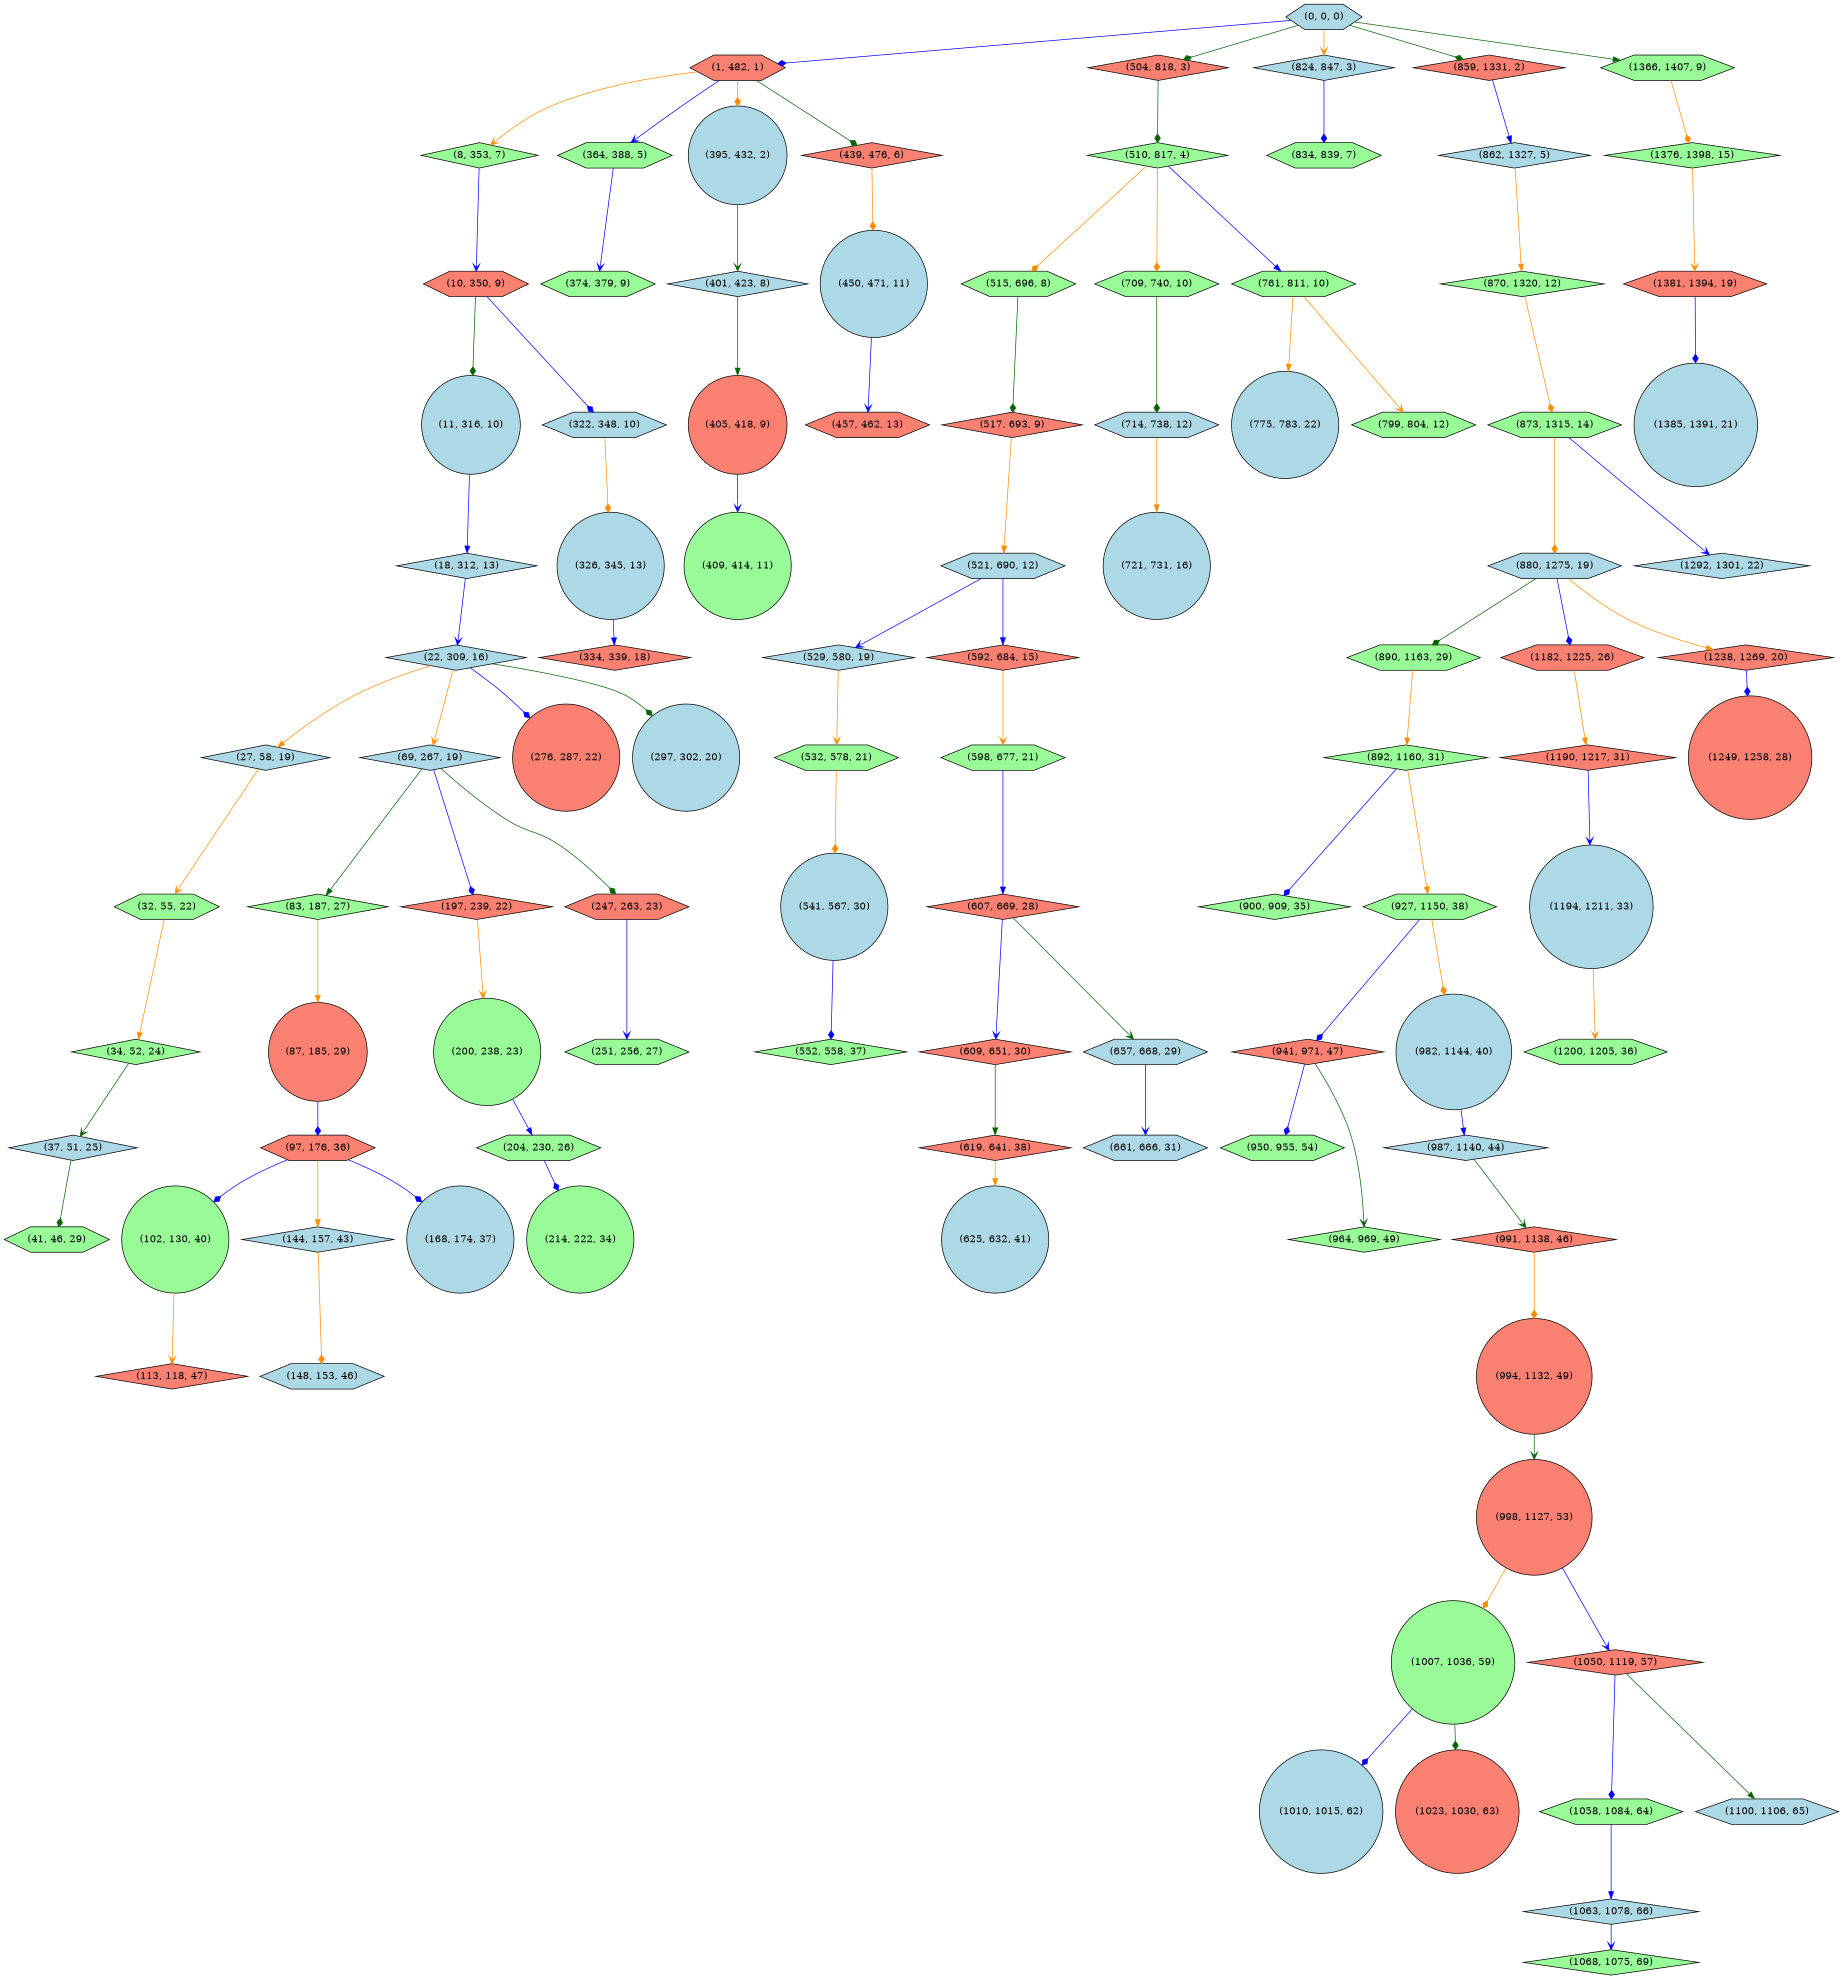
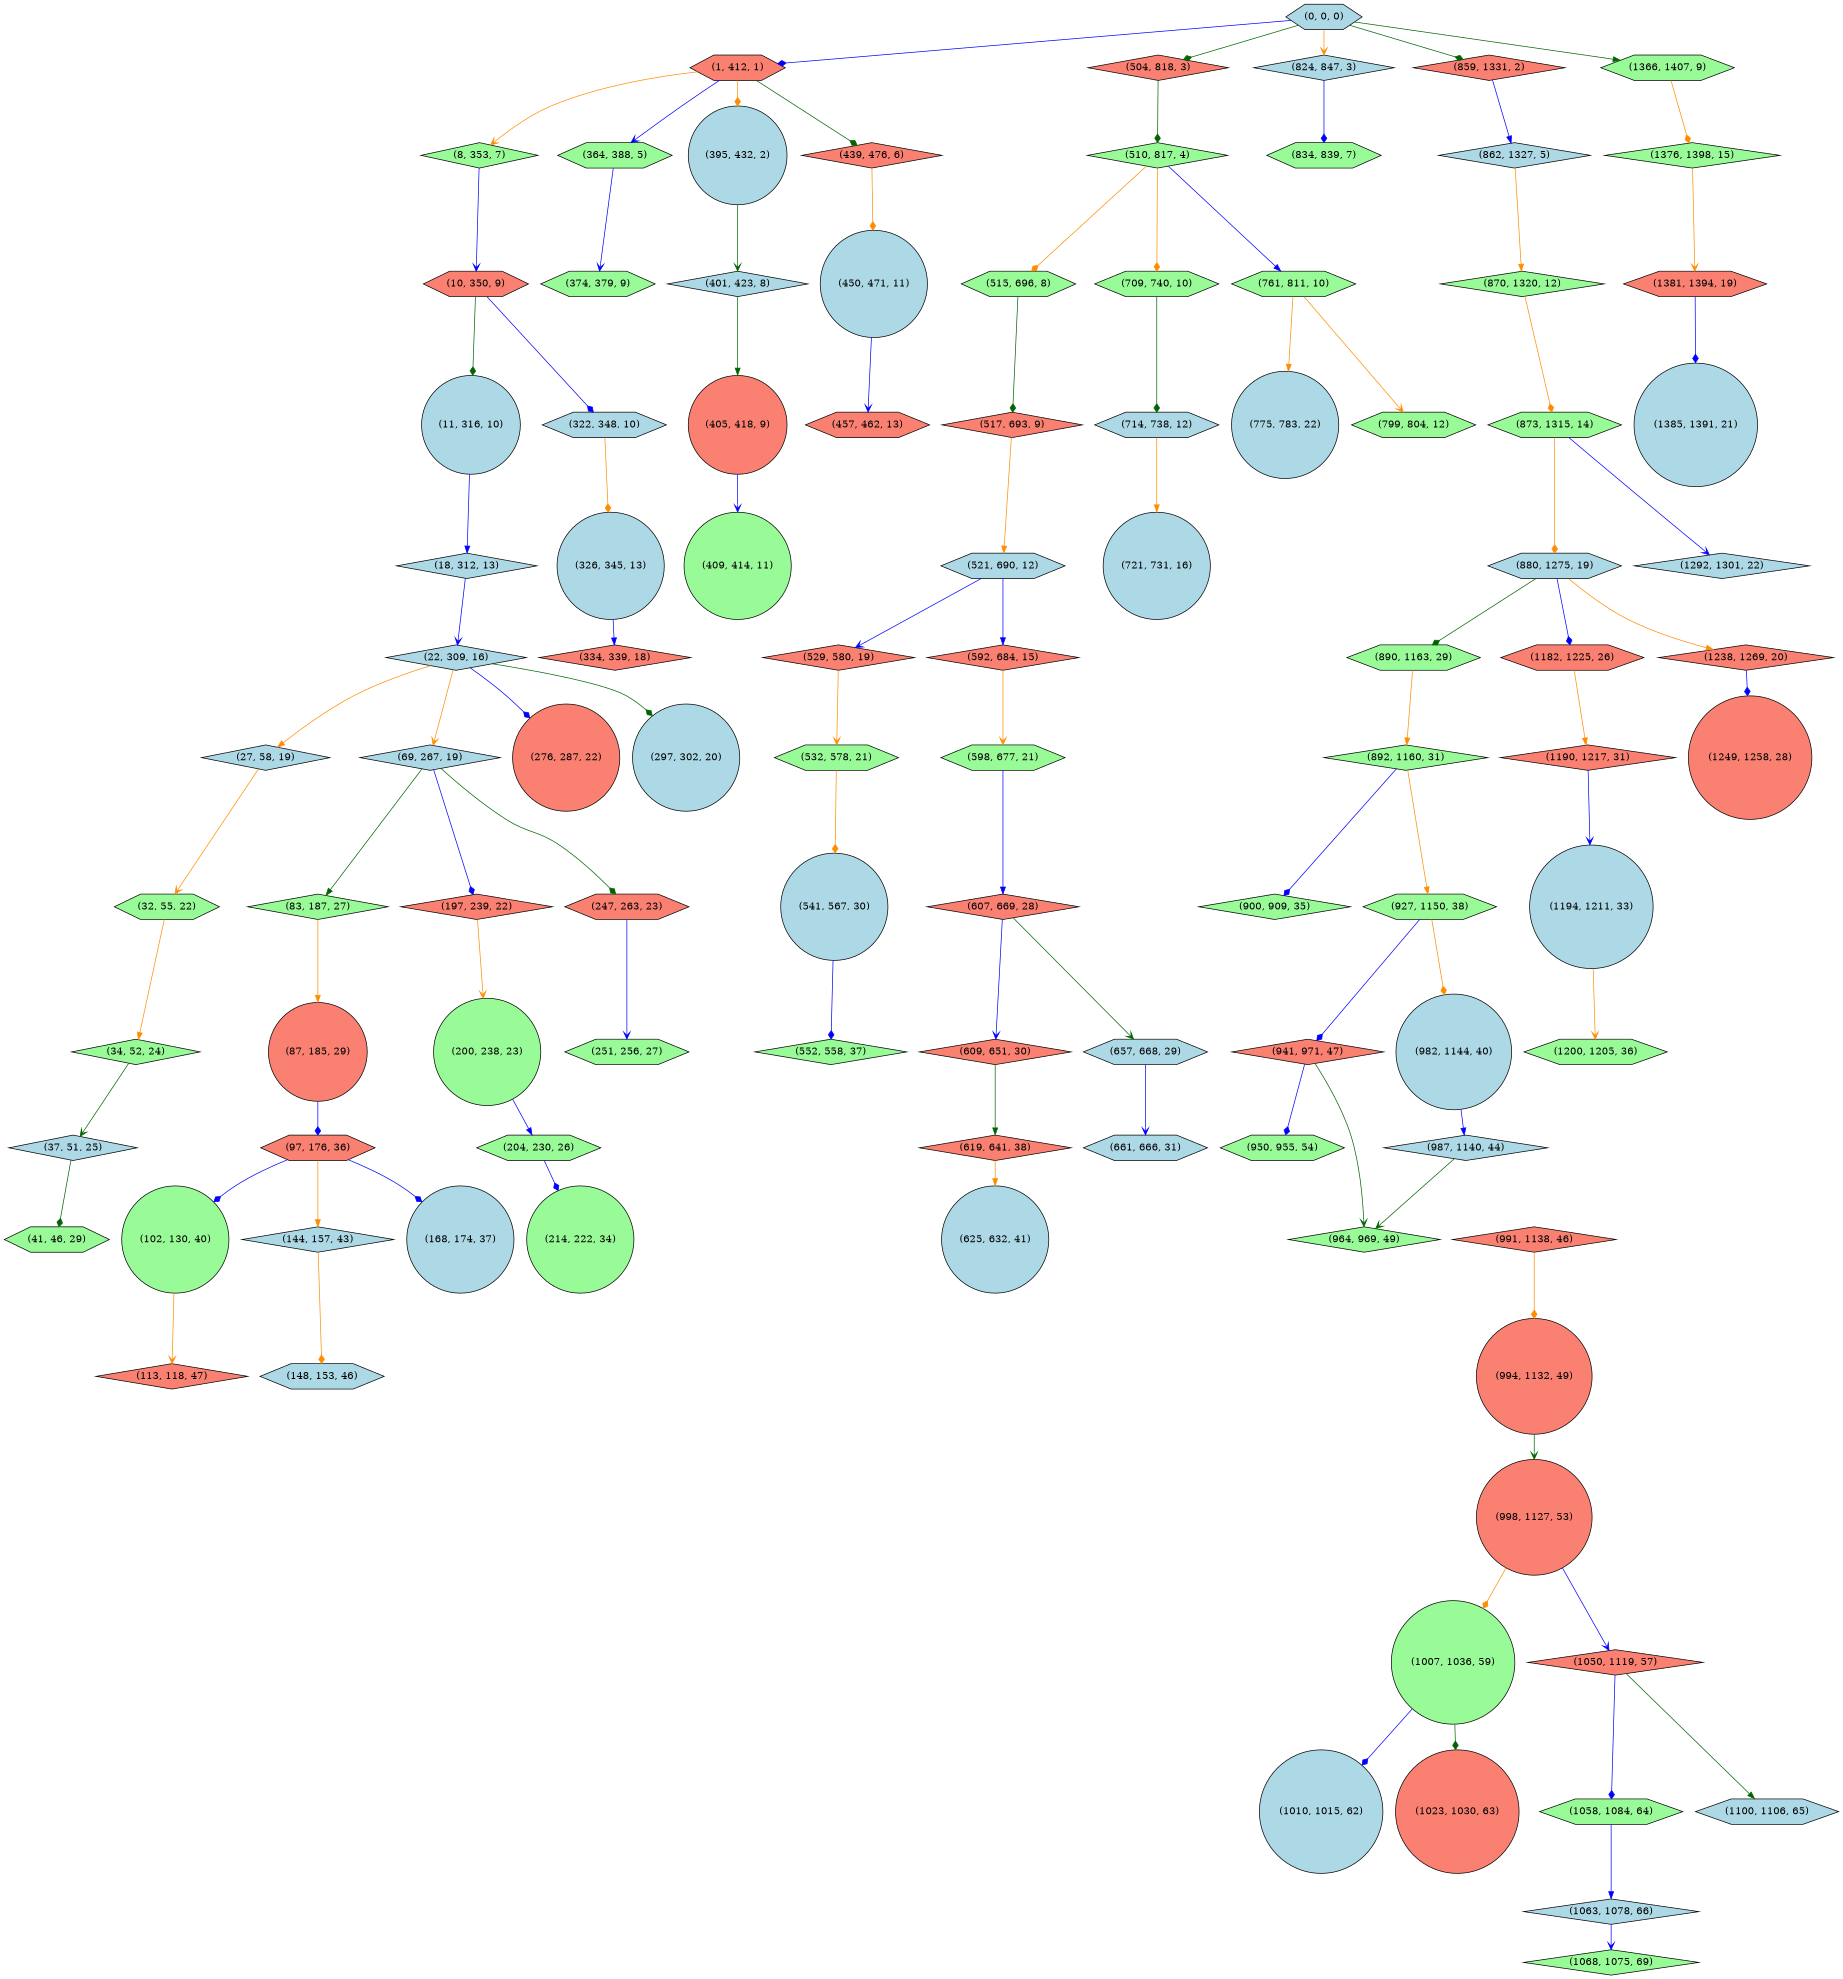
node "(1, 482, 1)": label "(1, 482, 1)" -> "(1, 412, 1)"
node "(529, 580, 19)": fillcolor lightblue -> salmon
edge "(987, 1140, 44)" -> "(991, 1138, 46)": now "(987, 1140, 44)" -> "(964, 969, 49)"
